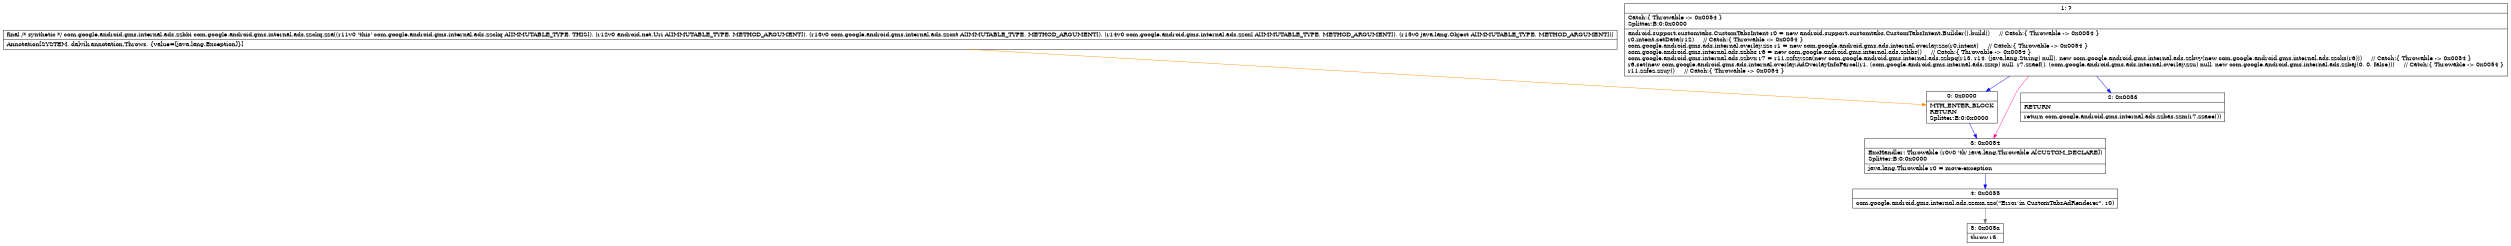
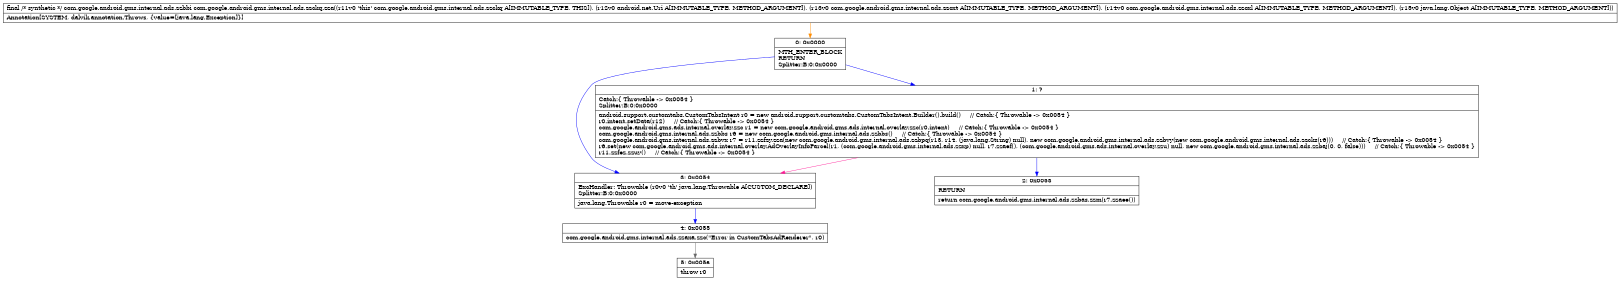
edge "1: ?" -> "0: 0x0000": reversed
node "5: 0x005a": text "throw r5" -> "throw r0"
